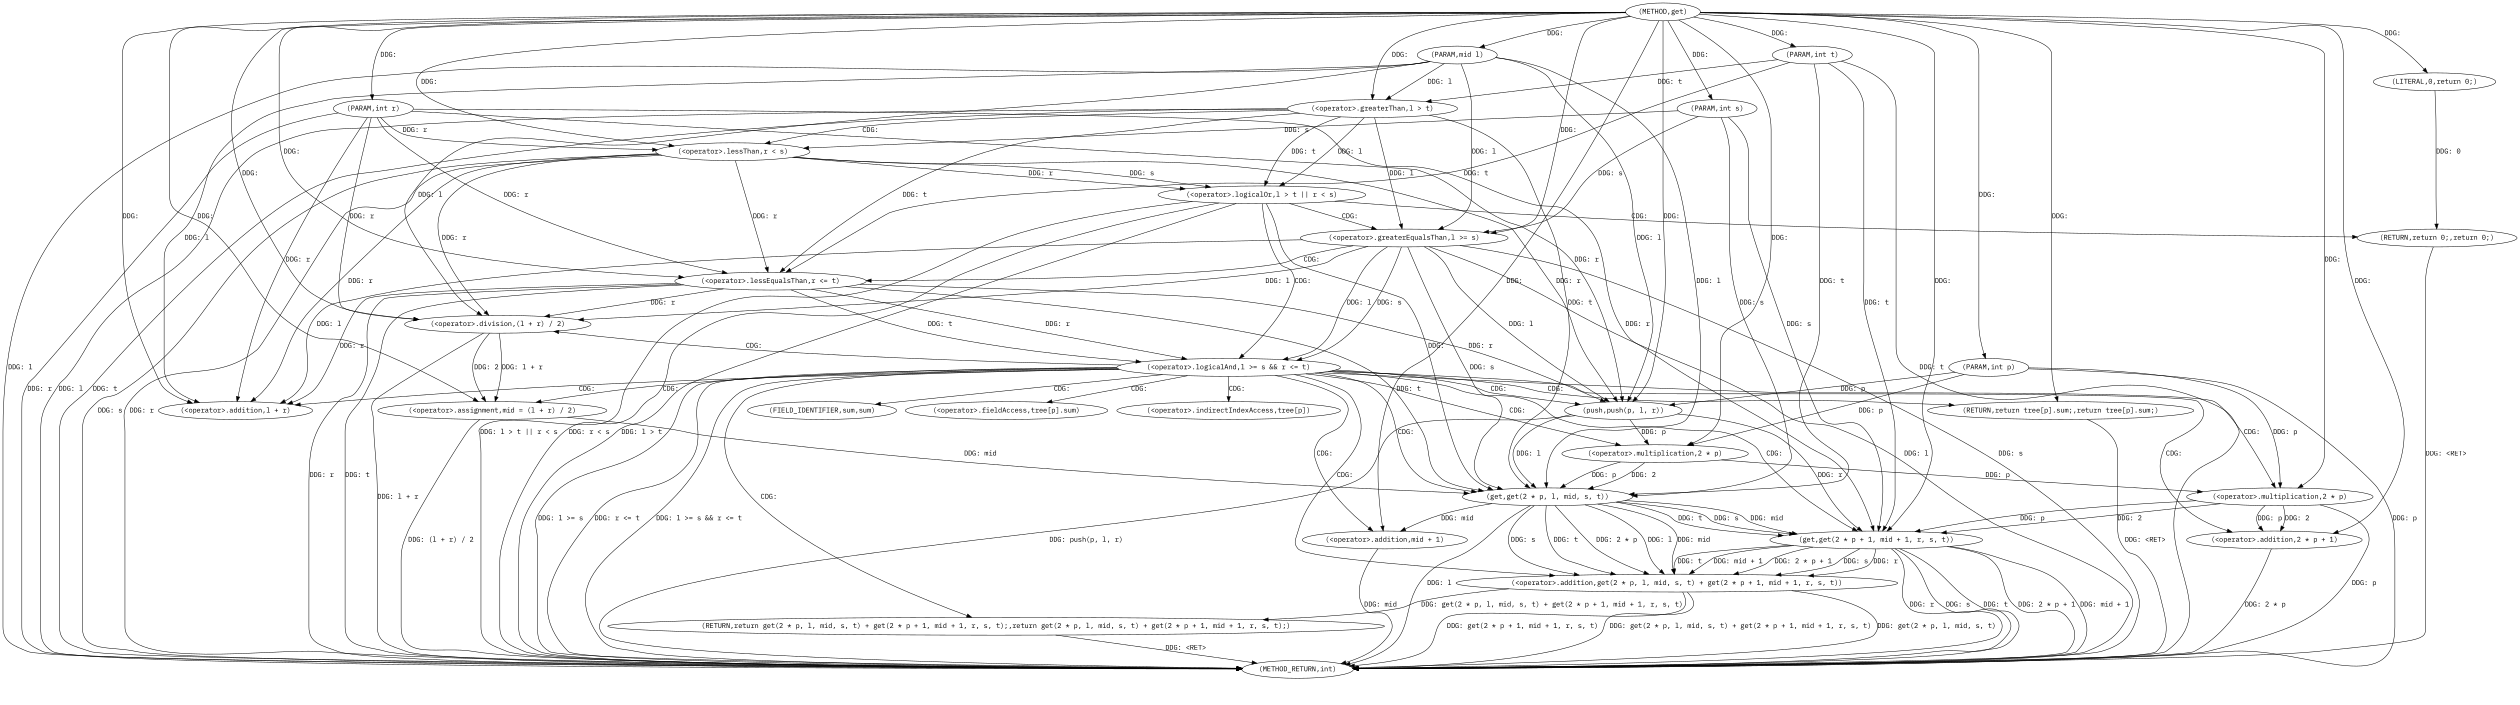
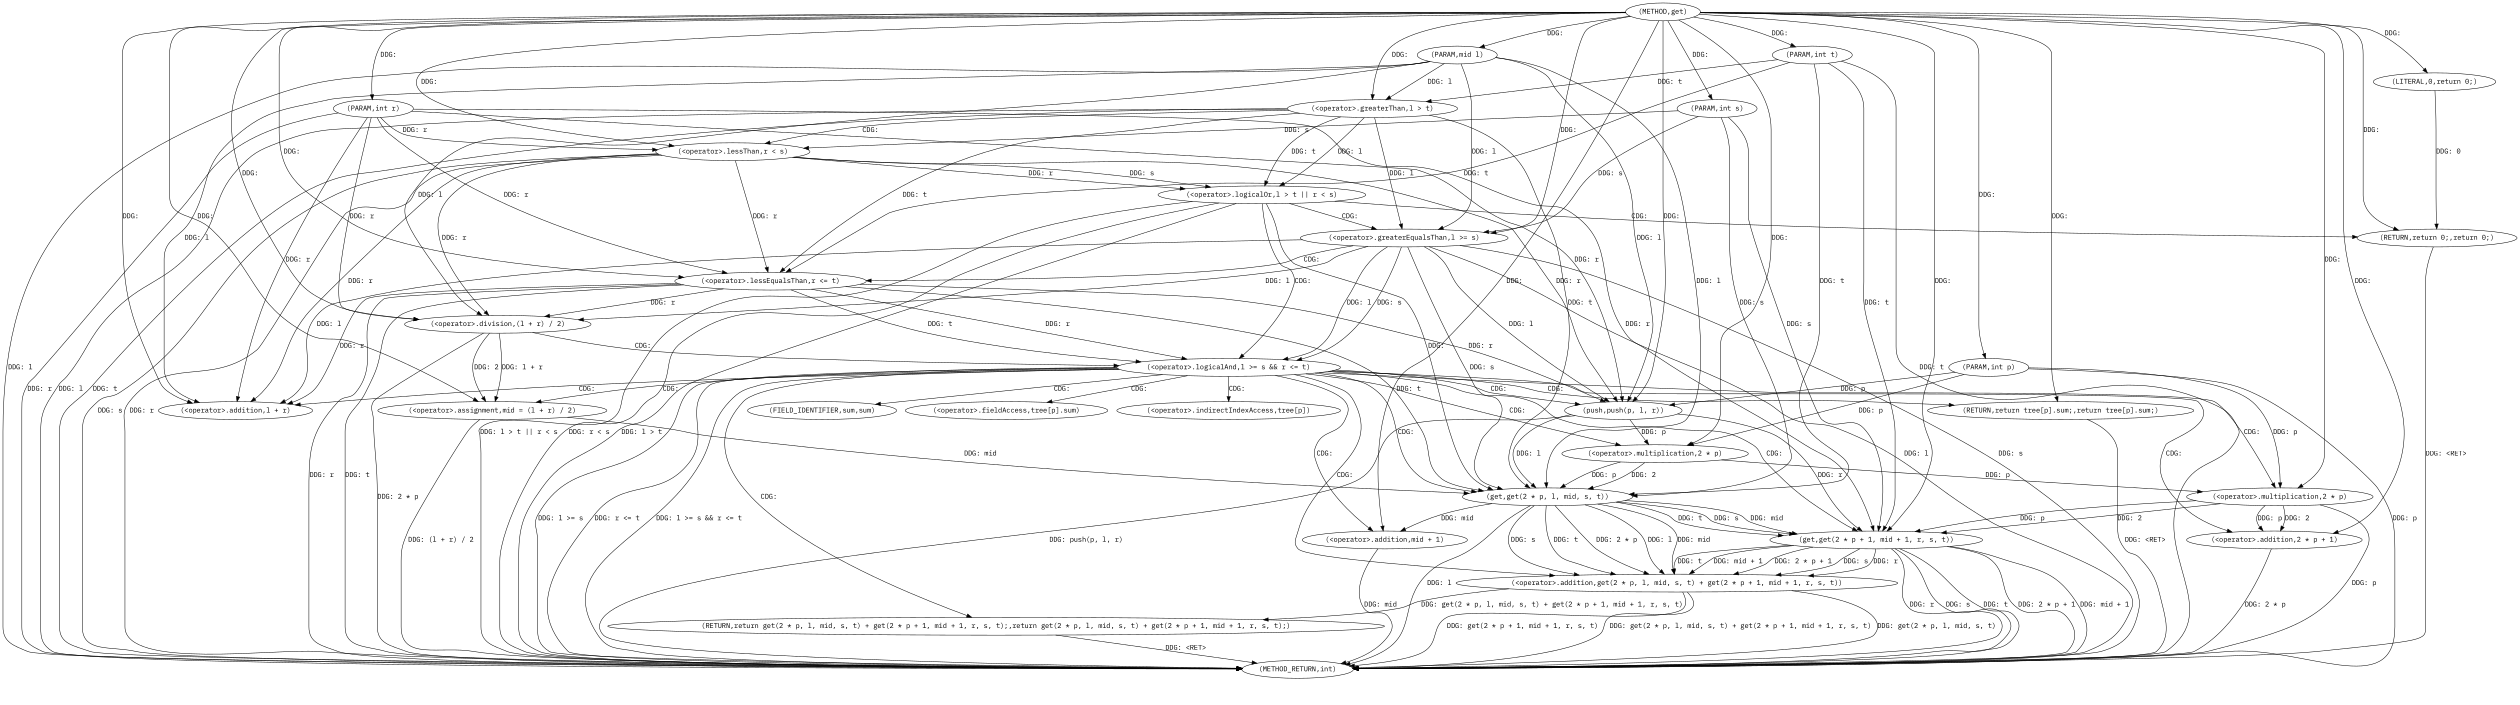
edge "(METHOD,get)" -> "(RETURN,return 0;,return 0;)": added, label "DDG:"
edge "(<operator>.logicalAnd,l >= s && r <= t)" -> "(<operator>.division,(l + r) / 2)": reversed
edge "(<operator>.division,(l + r) / 2)" -> "(METHOD_RETURN,int)": label "DDG: l + r" -> "DDG: 2 * p"
